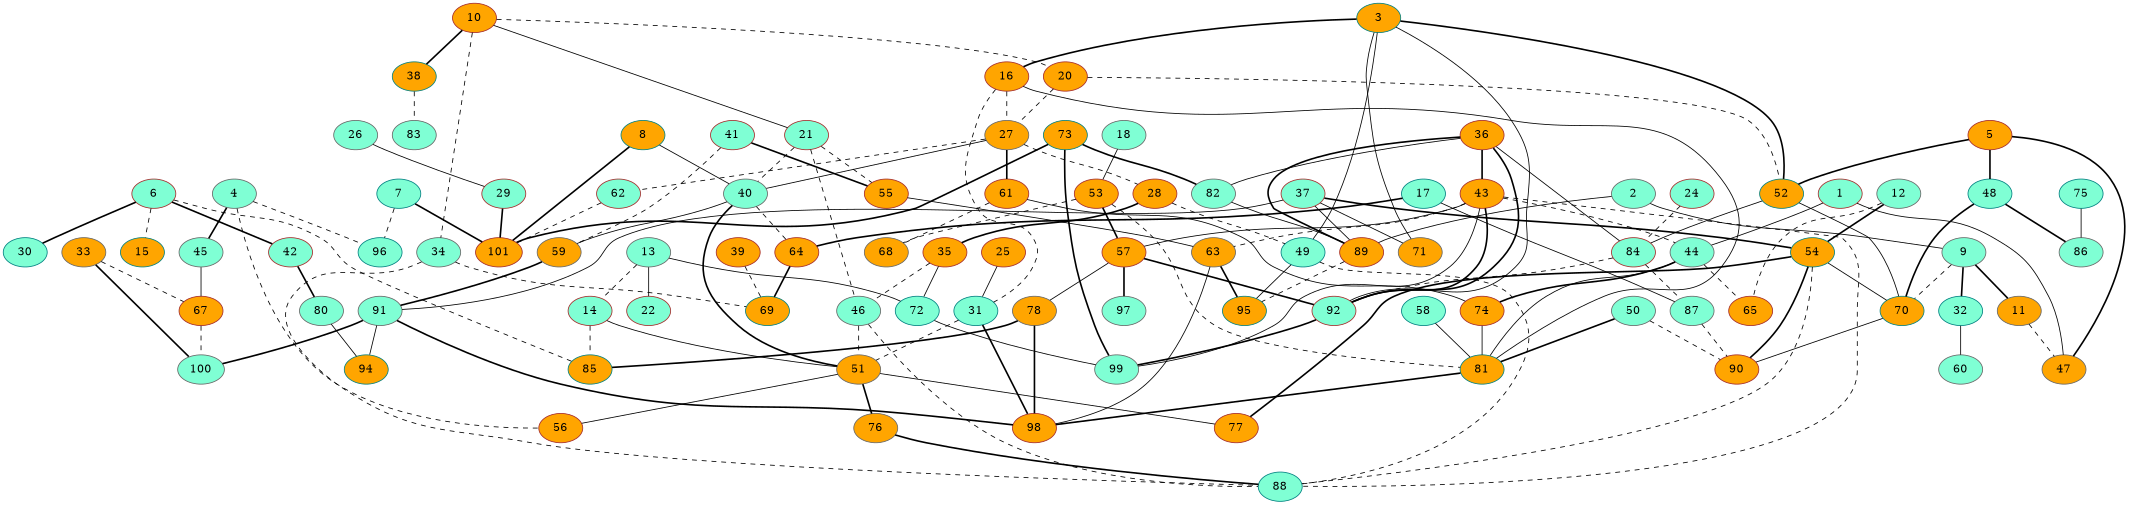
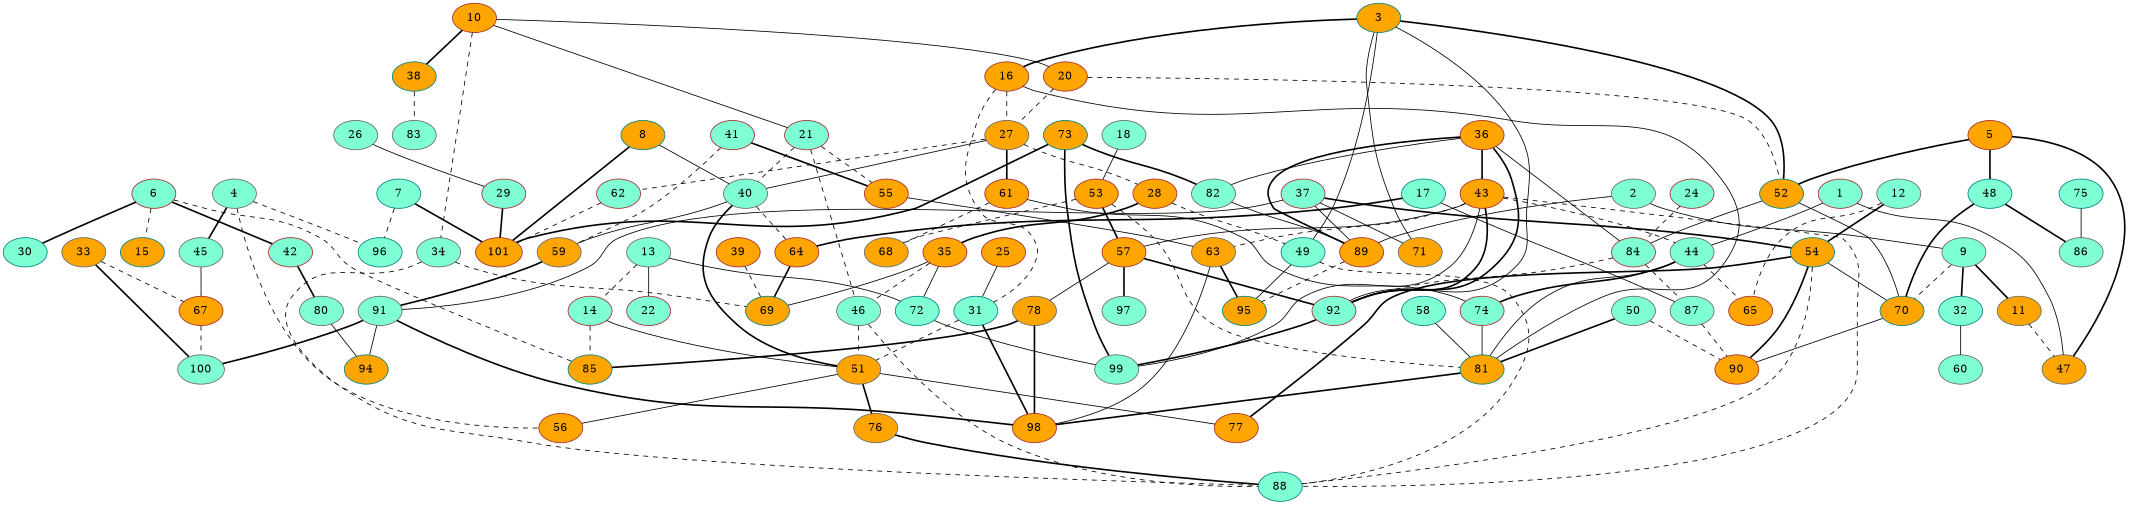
edge "10" -- "20": style dashed -> solid
edge "35" -- "69": added
node "74": fillcolor orange -> aquamarine
